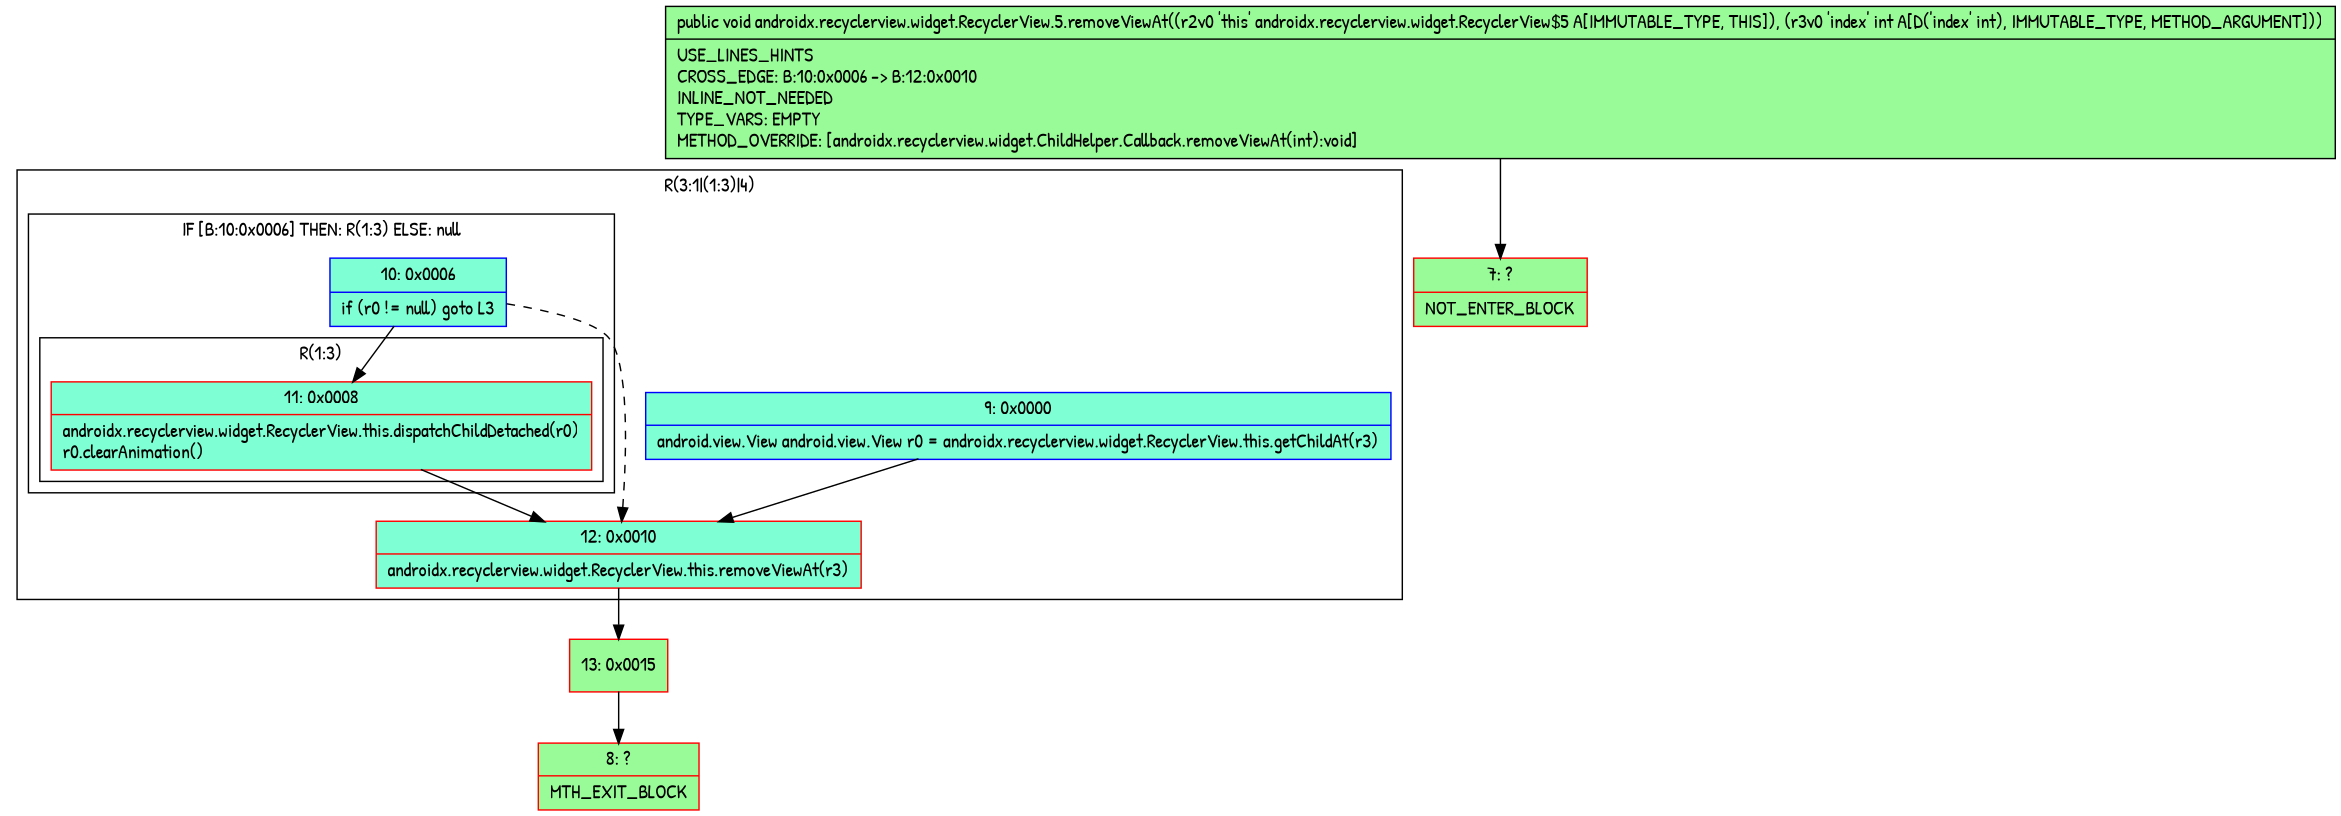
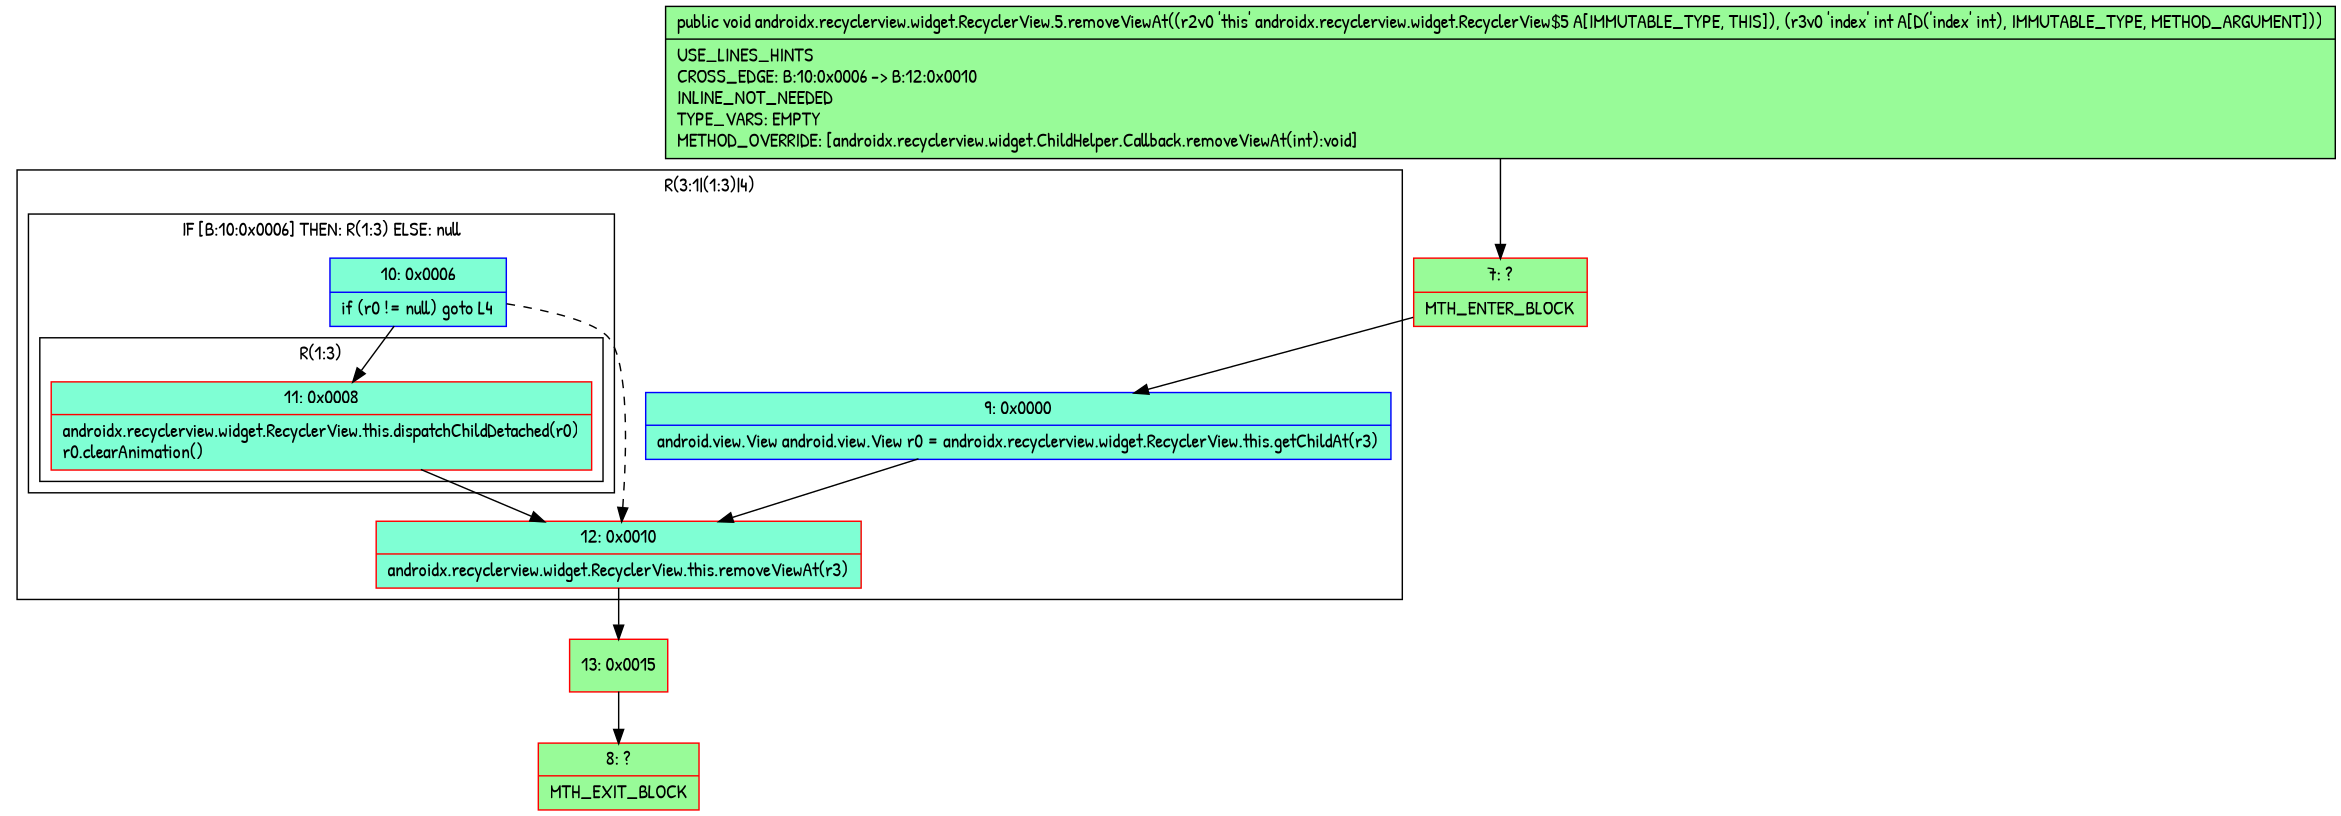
node "10: 0x0006": text "if (r0 != null) goto L3" -> "if (r0 != null) goto L4"
node "7: ?": text "NOT_ENTER_BLOCK" -> "MTH_ENTER_BLOCK"
edge "7: ?" -> "9: 0x0000": added
